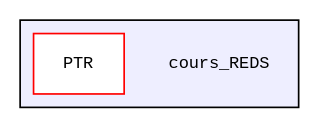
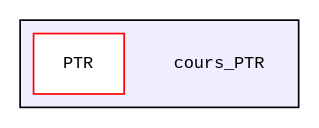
node "cours_REDS": label "cours_REDS" -> "cours_PTR"
